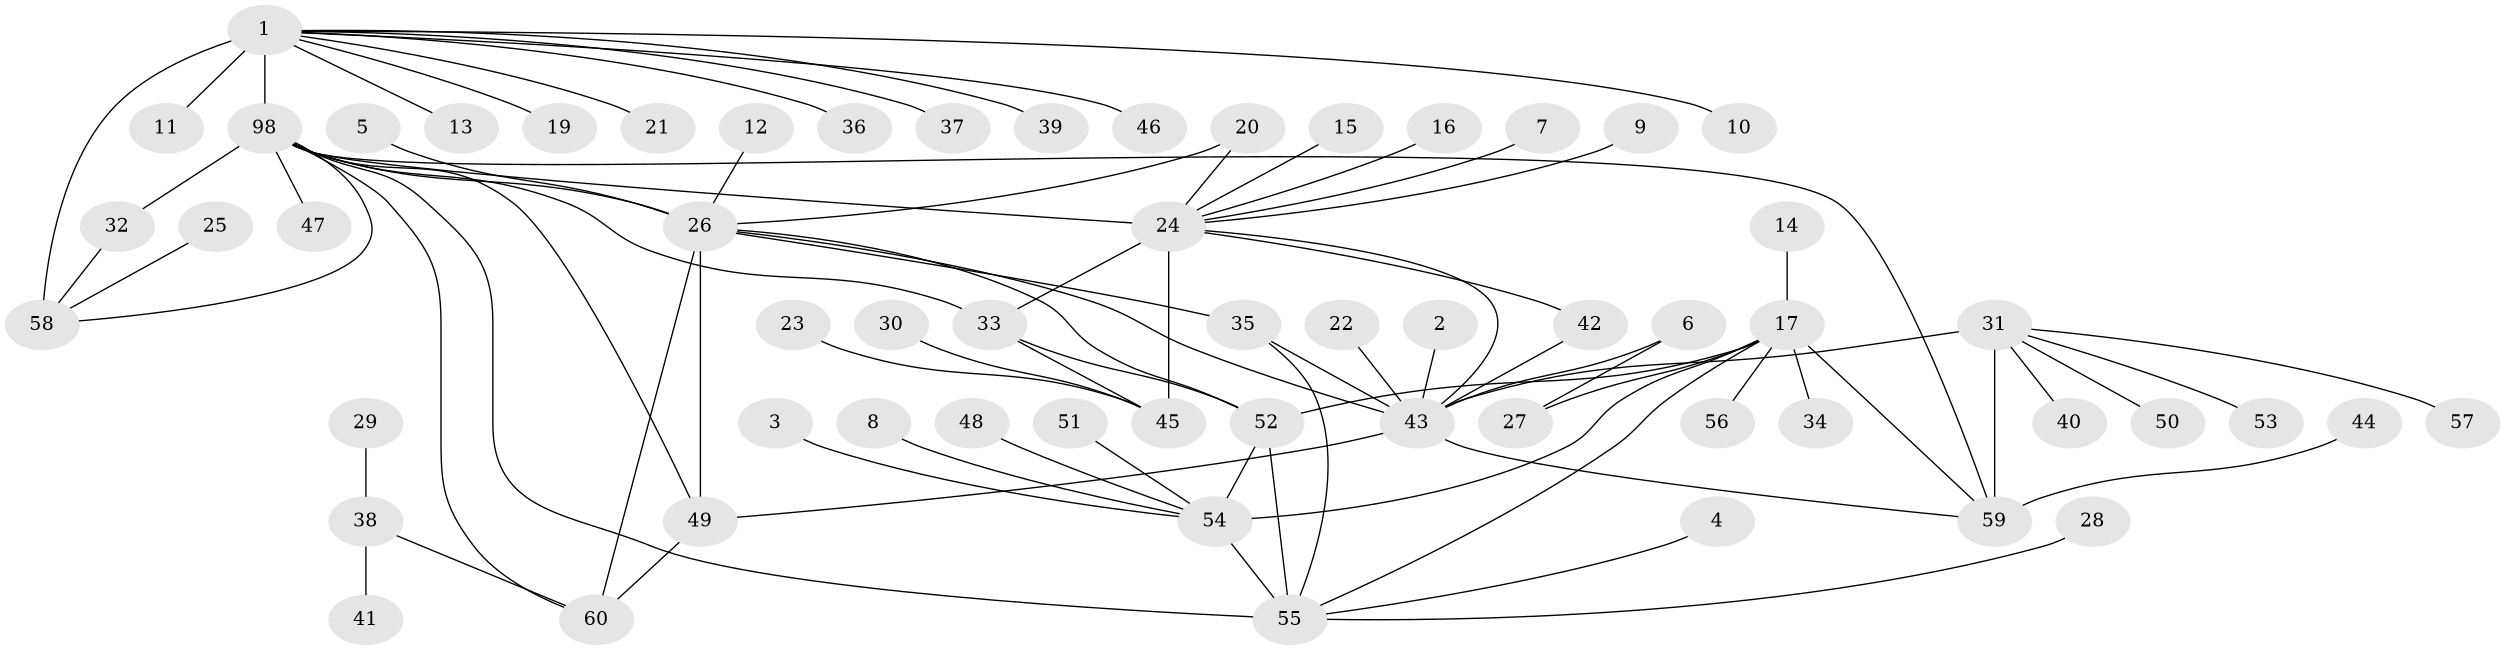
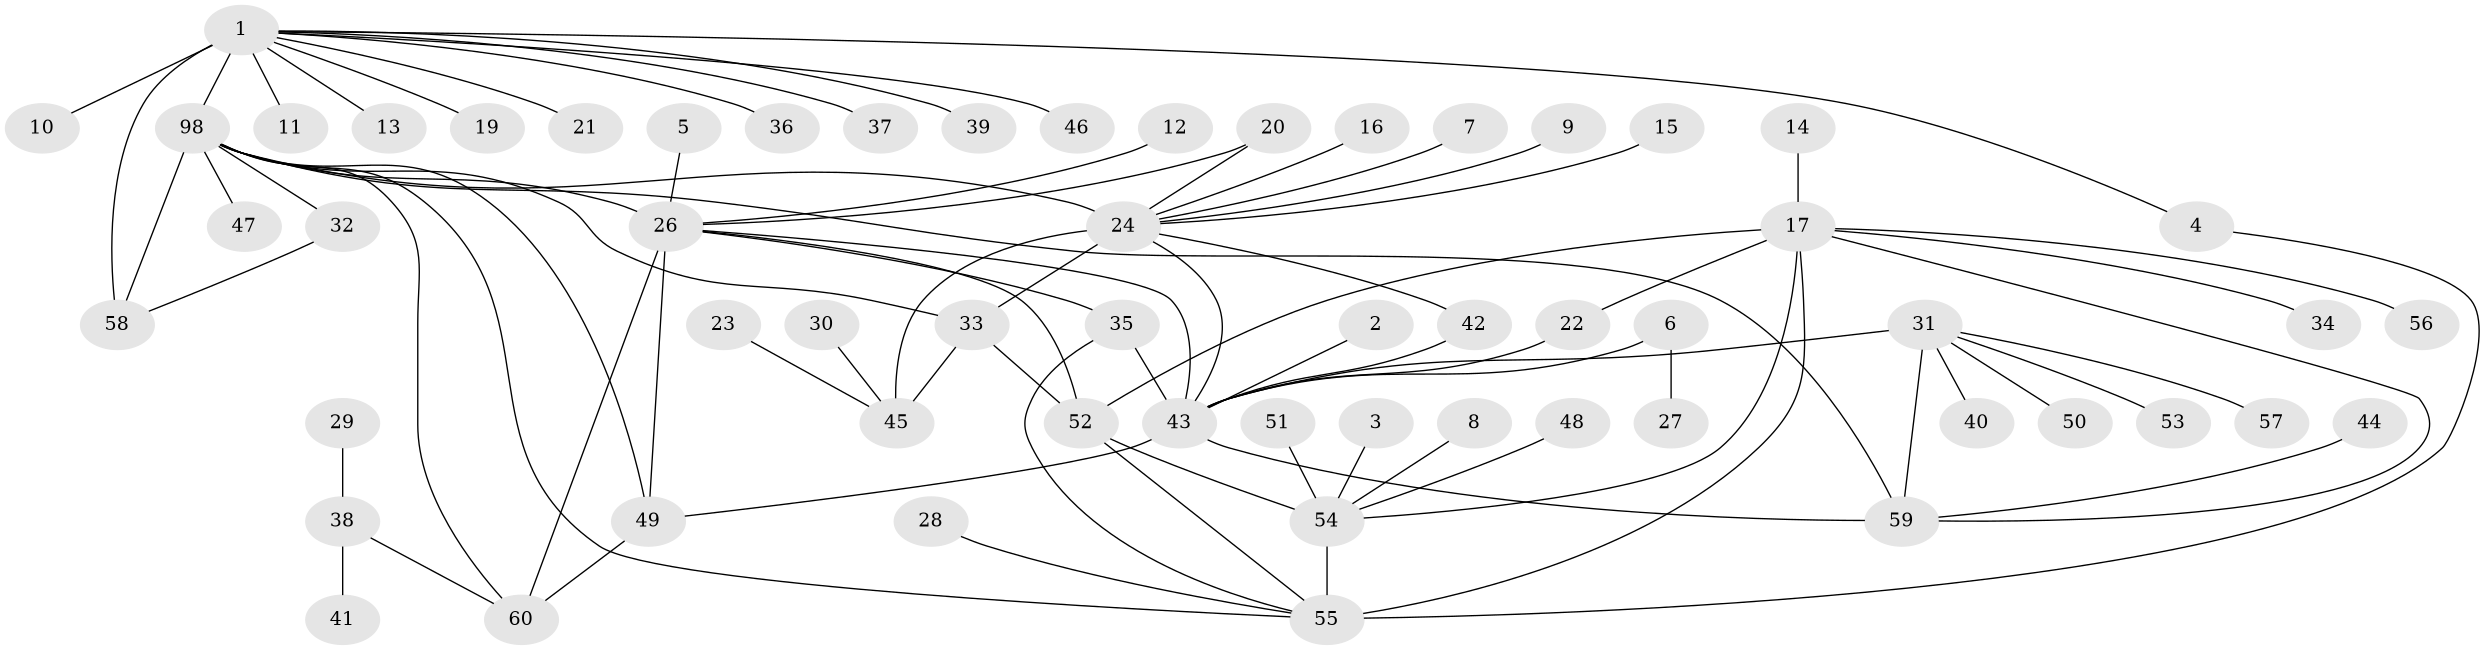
edge "1" -- "4": added
node "25": removed
edge "17" -- "27": now "17" -- "22"
